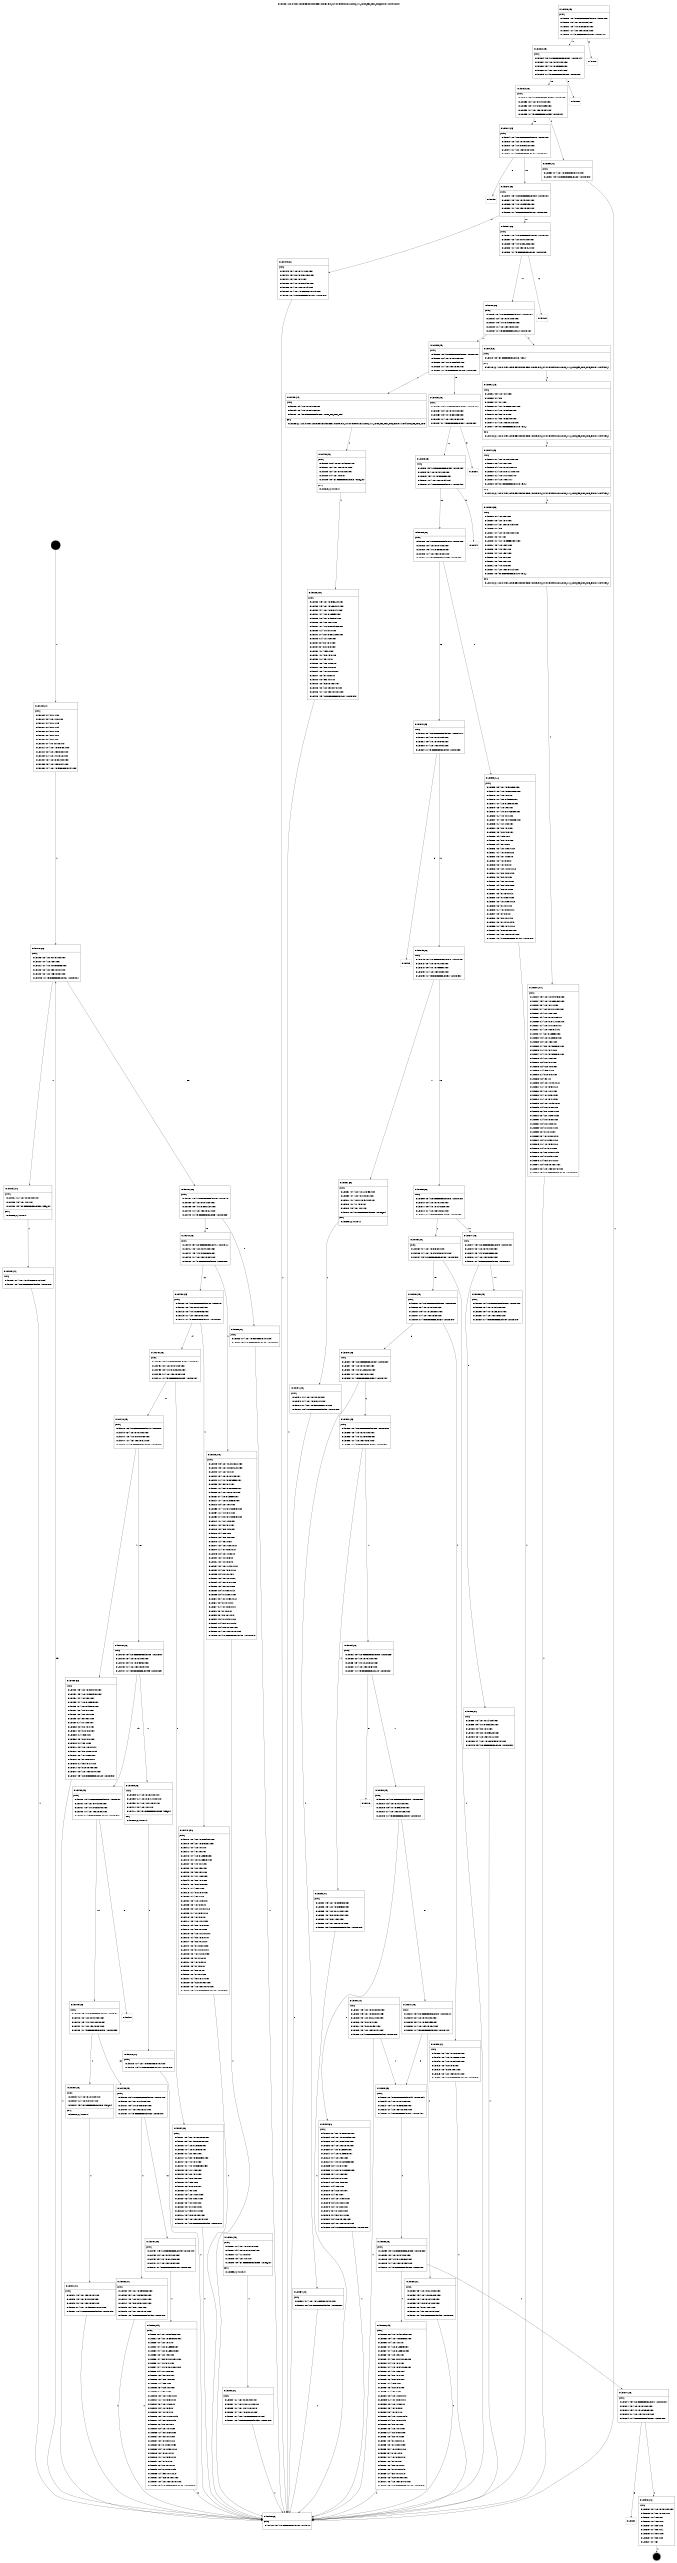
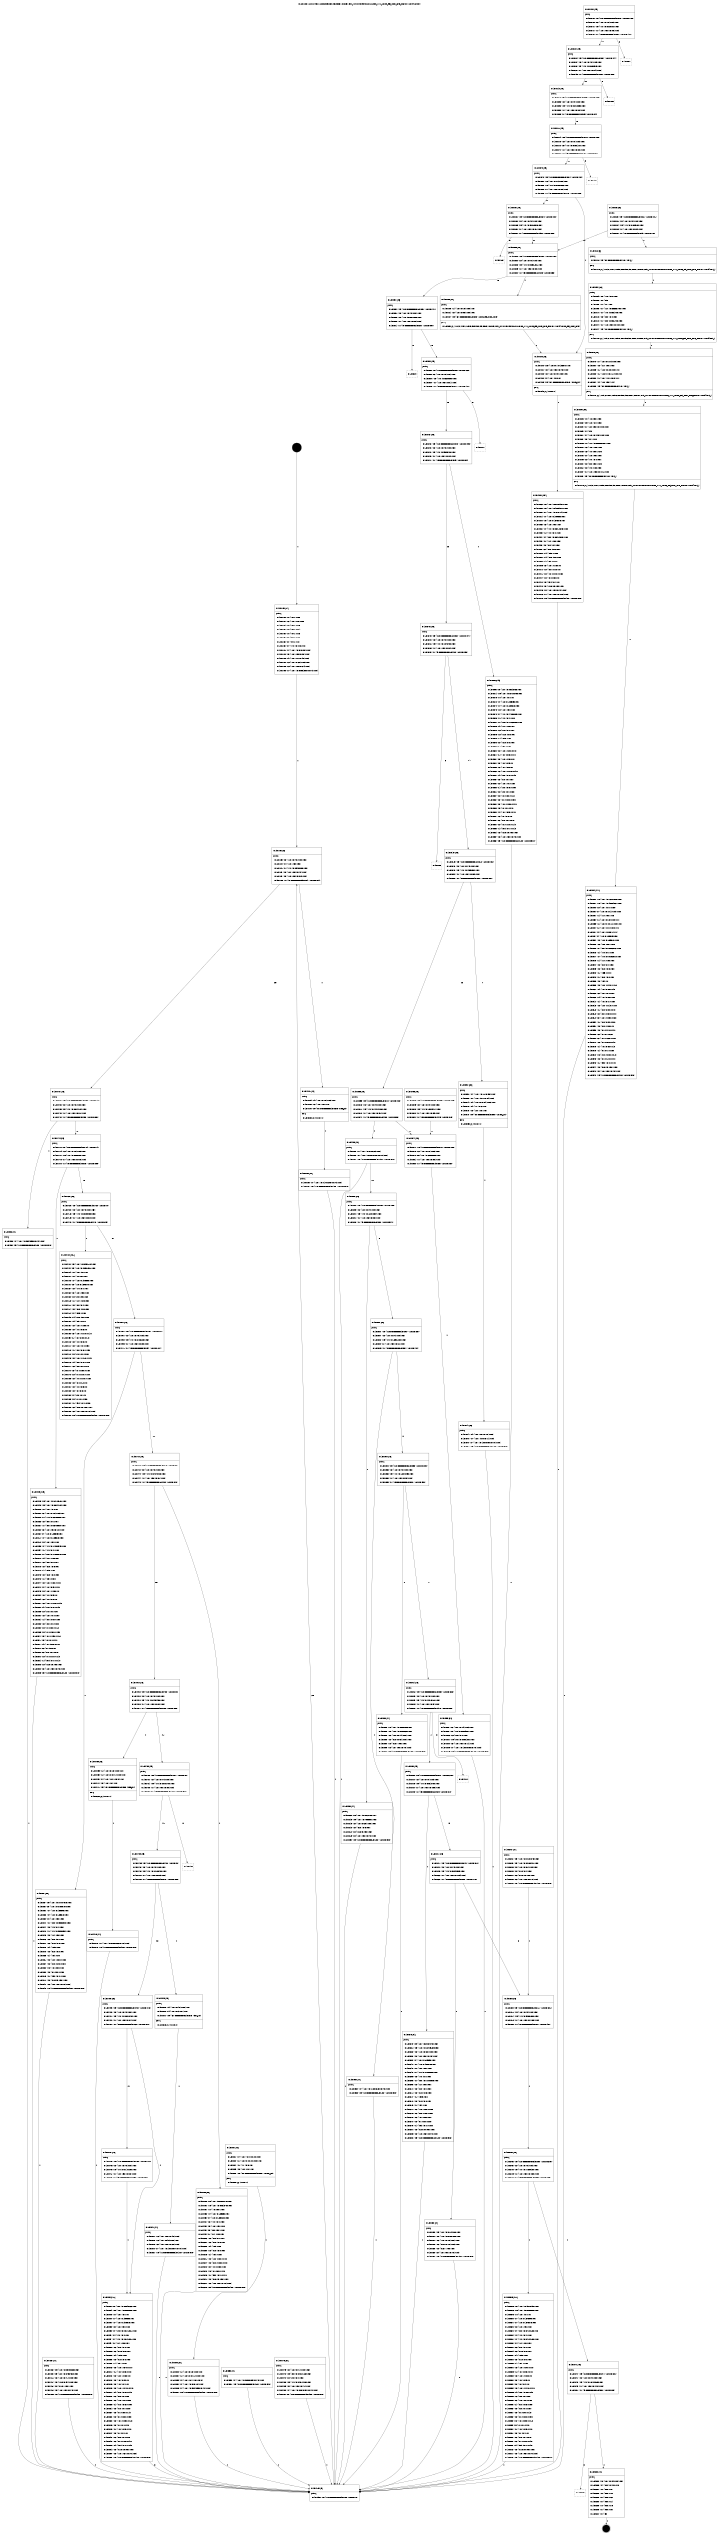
edge "0x40184b [25]" -> "0x4020ef [12]": removed, label "1"
edge "0x40187d [25]" -> "0x402275 [31]": now "0x40187d [25]" -> "0x4021ac [23]"
edge "0x401896 [25]" -> "0x4018af [25]": now "0x401896 [25]" -> "0x4018c8 [25]"
edge "0x401977 [25]" -> "0x401990 [25]": reversed
edge "0x4017ce [25]" -> "0x40223a [27]": now "0x4017ce [25]" -> "0x401fcf [144]"
edge "0x40211a [134]" -> "0x4024d9 [5]": removed, label "1"
edge "0x401ac6 [27]" -> "0x4024d9 [5]": removed, label "1"
